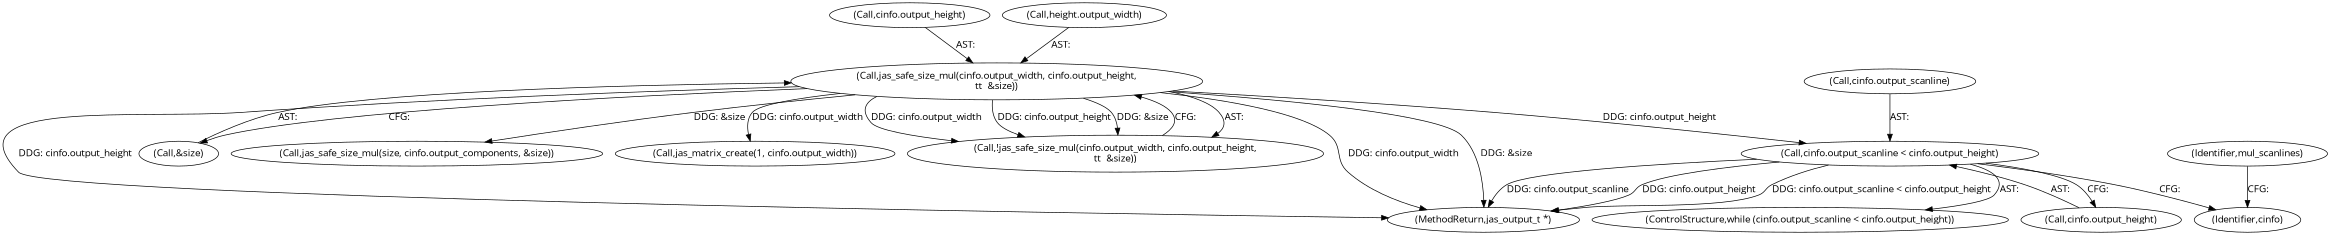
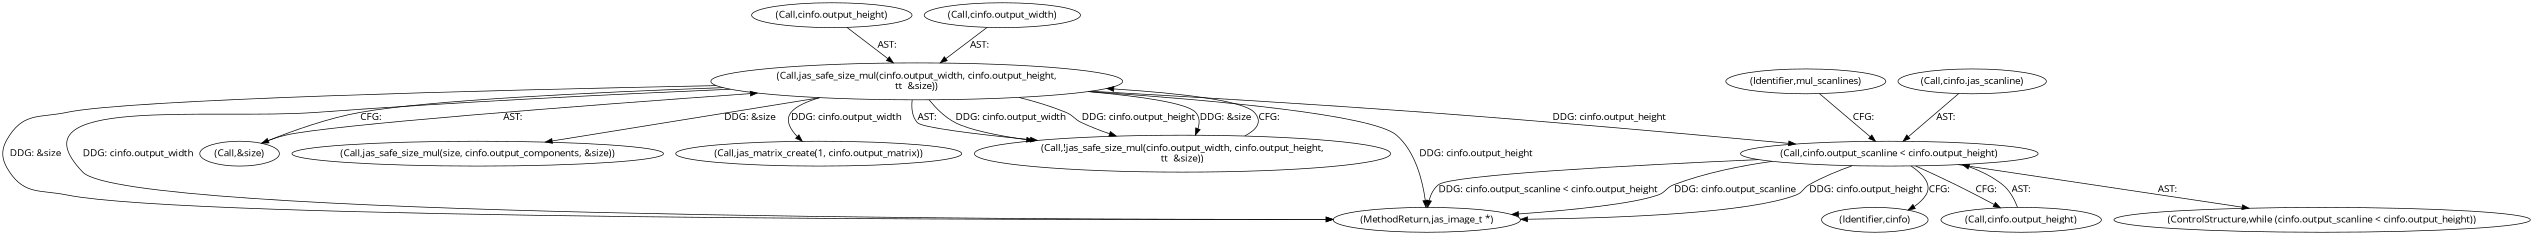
node "(Call,height.output_width)": label "(Call,height.output_width)" -> "(Call,cinfo.output_width)"
node "(Call,cinfo.output_scanline)": label "(Call,cinfo.output_scanline)" -> "(Call,cinfo.jas_scanline)"
node "(Call,jas_matrix_create(1, cinfo.output_width))": label "(Call,jas_matrix_create(1, cinfo.output_width))" -> "(Call,jas_matrix_create(1, cinfo.output_matrix))"
edge "(Identifier,mul_scanlines)" -> "(Identifier,cinfo)": now "(Identifier,mul_scanlines)" -> "(Call,cinfo.output_scanline < cinfo.output_height)"
node "(MethodReturn,jas_output_t *)": label "(MethodReturn,jas_output_t *)" -> "(MethodReturn,jas_image_t *)"
